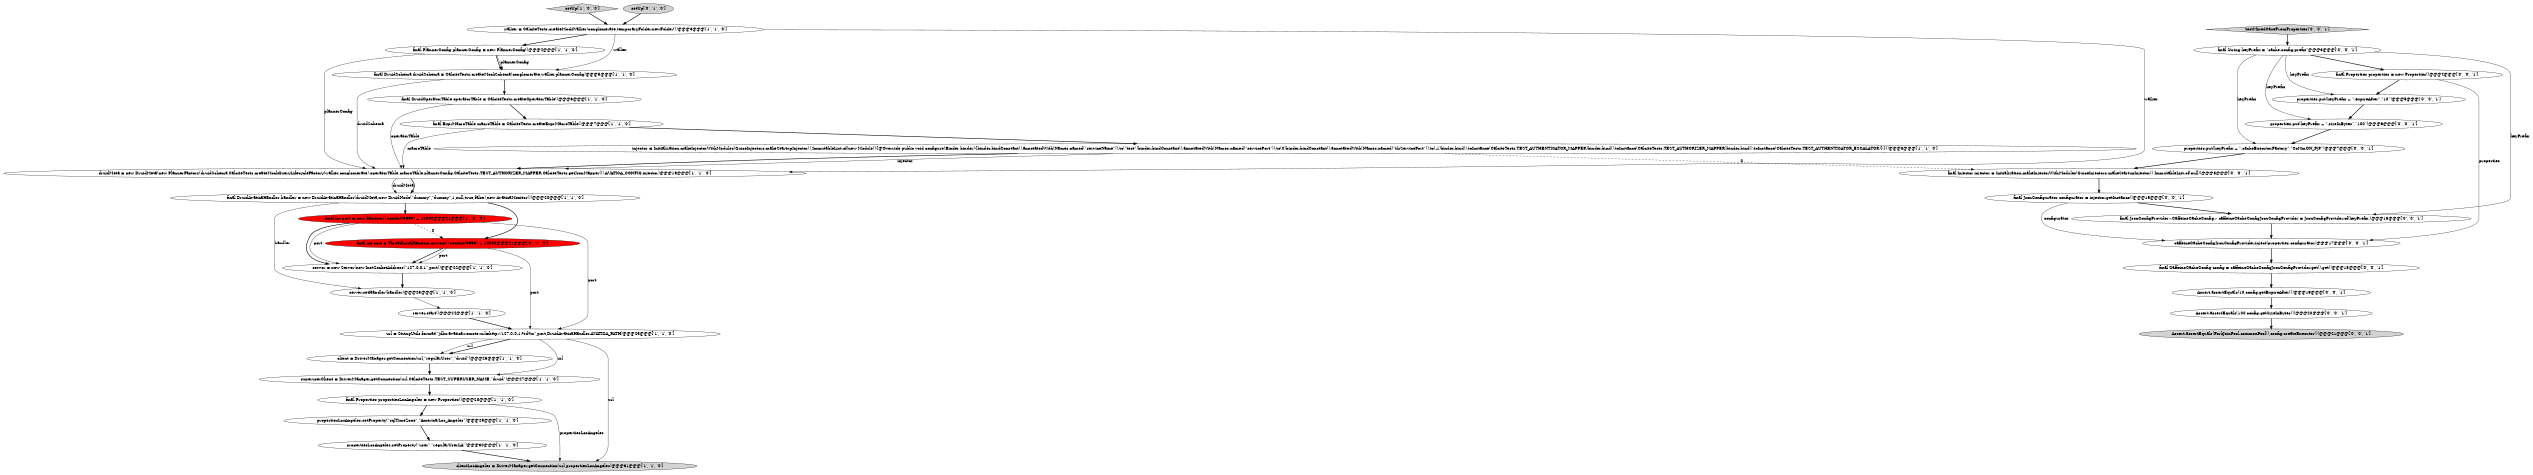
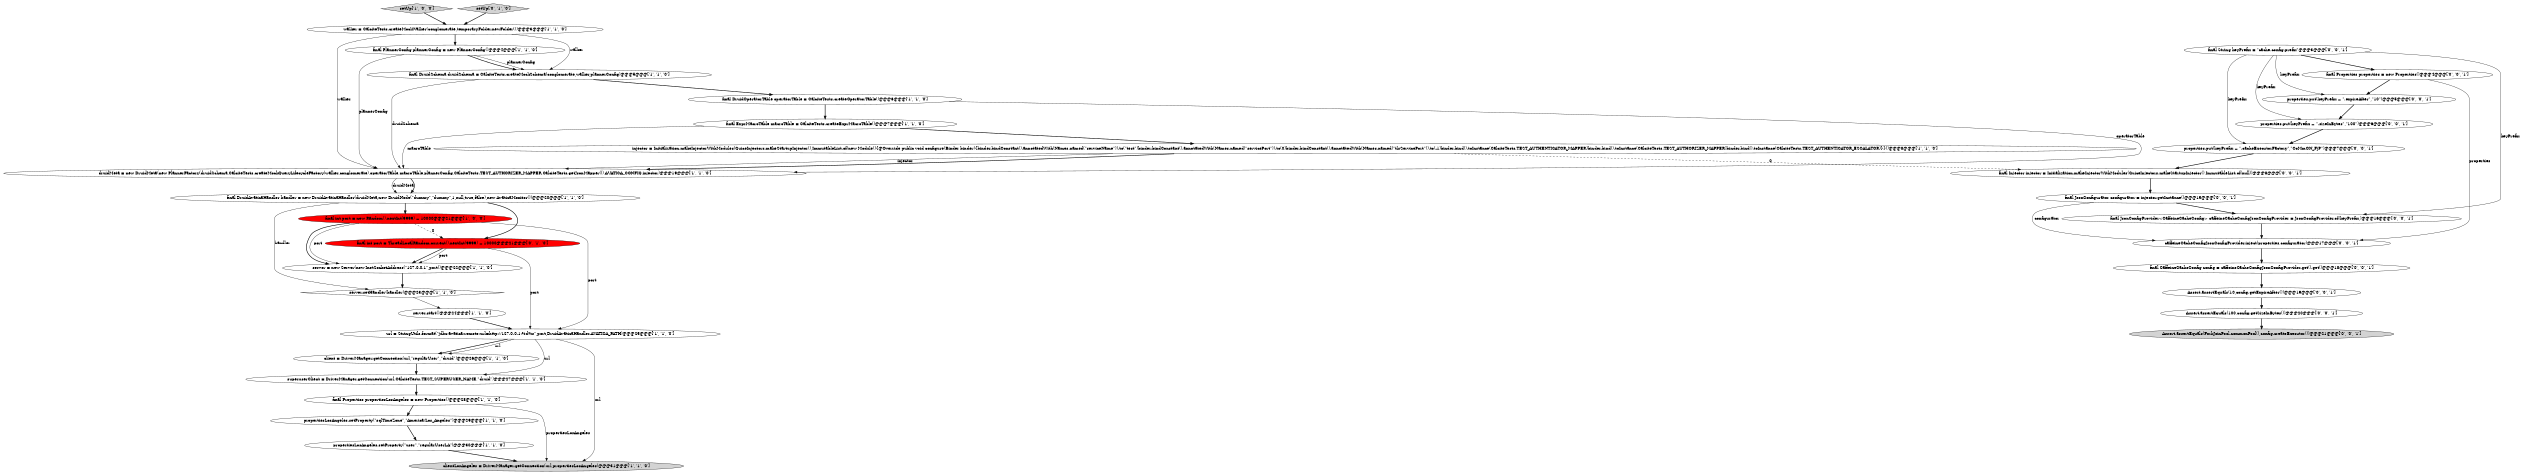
node "setUp['0', '1', '0']": shape ellipse -> diamond
node "testMixedCaseFromProperties['0', '0', '1']": removed
node "server.setHandler(handler)@@@23@@@['1', '1', '0']": shape ellipse -> diamond
